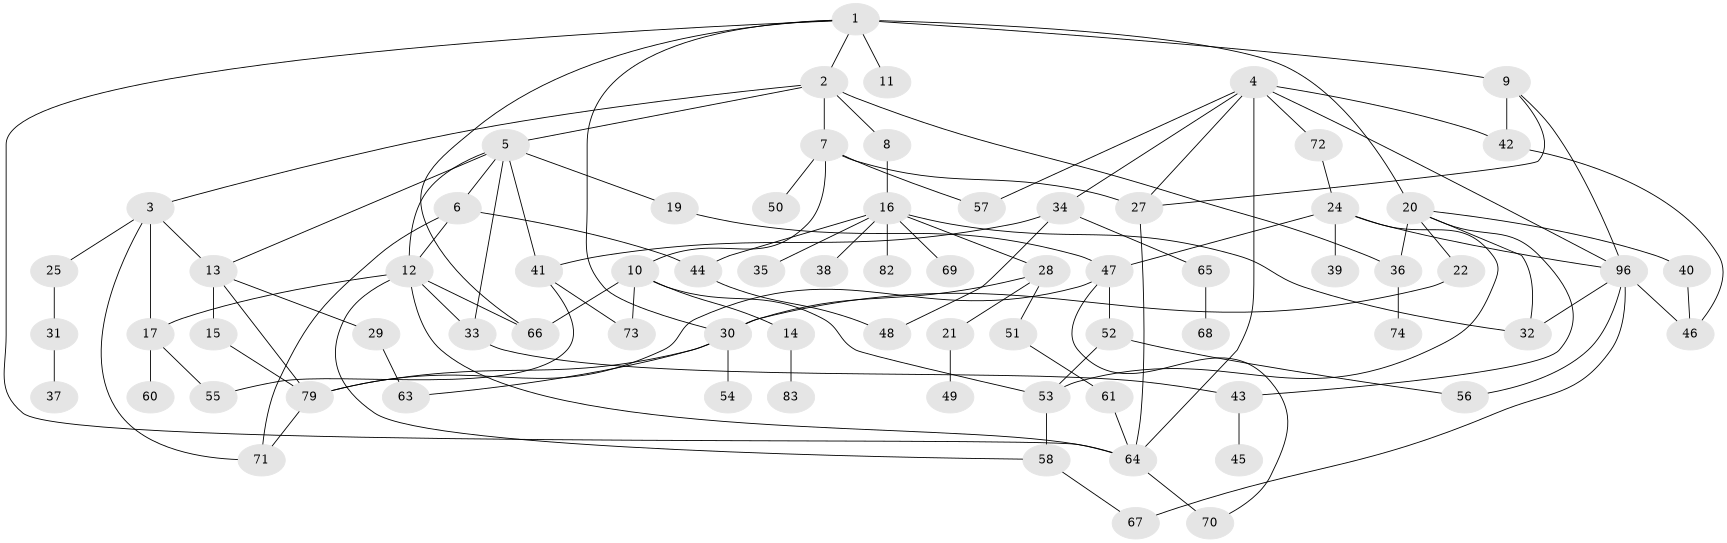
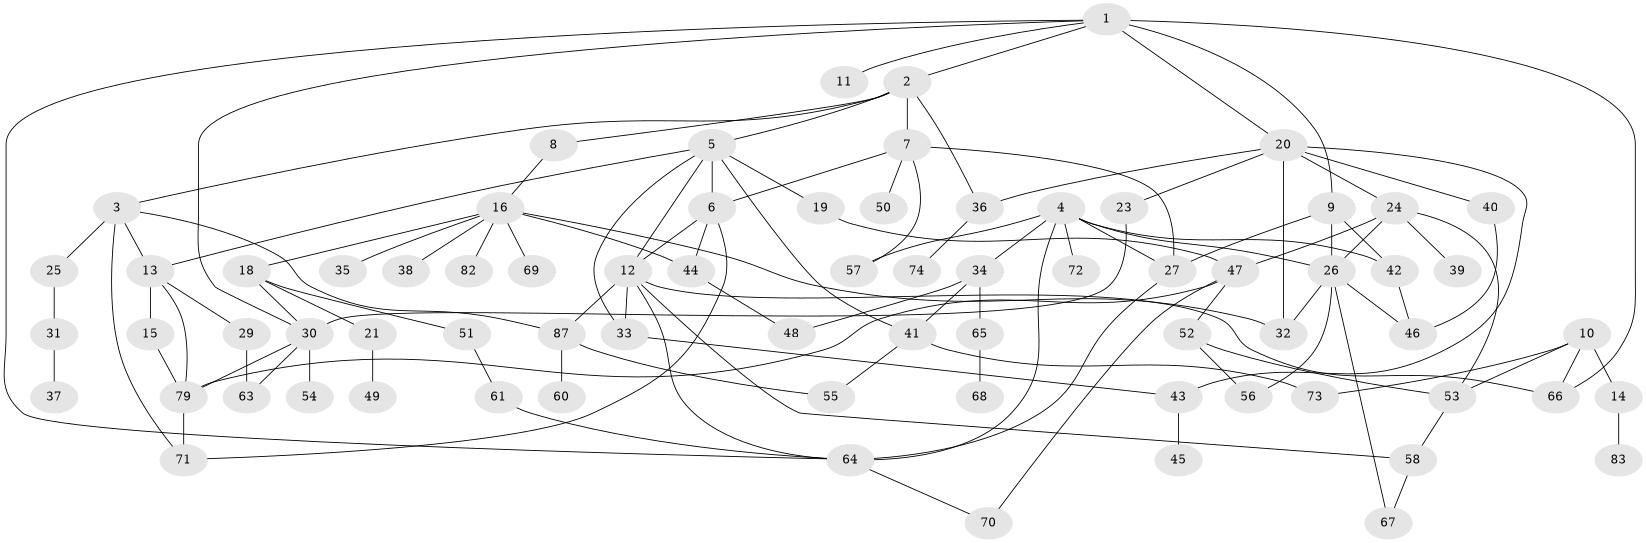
edge "72" -- "24": now "20" -- "24"
edge "7" -- "10": now "7" -- "6"
node "28": label "28" -> "18"
node "22": label "22" -> "23"
node "96": label "96" -> "26"
node "17": label "17" -> "87"
